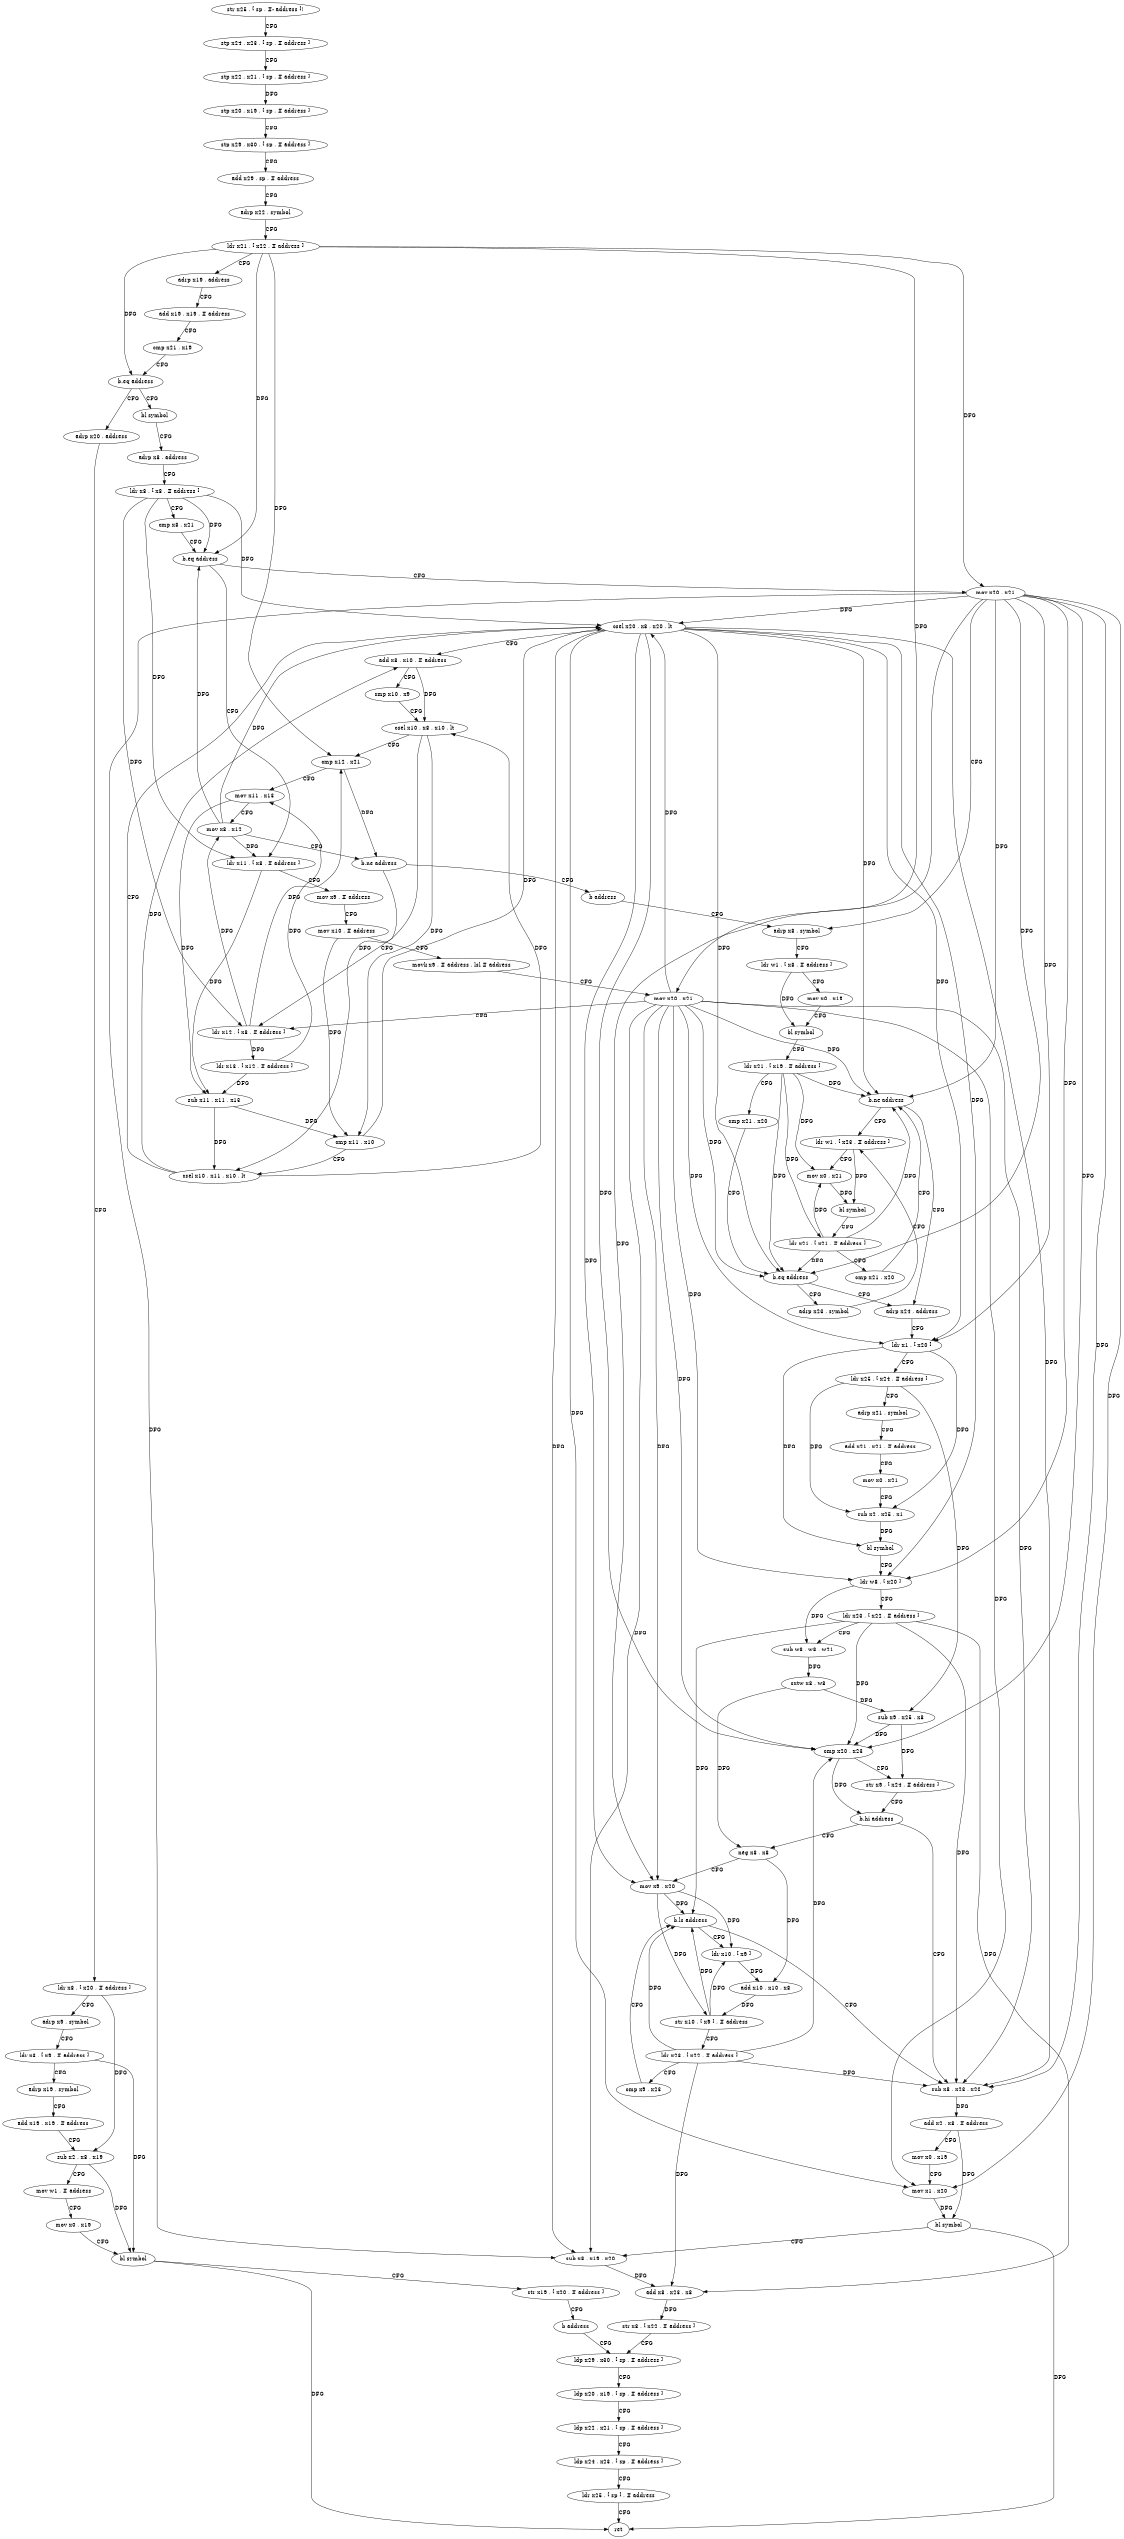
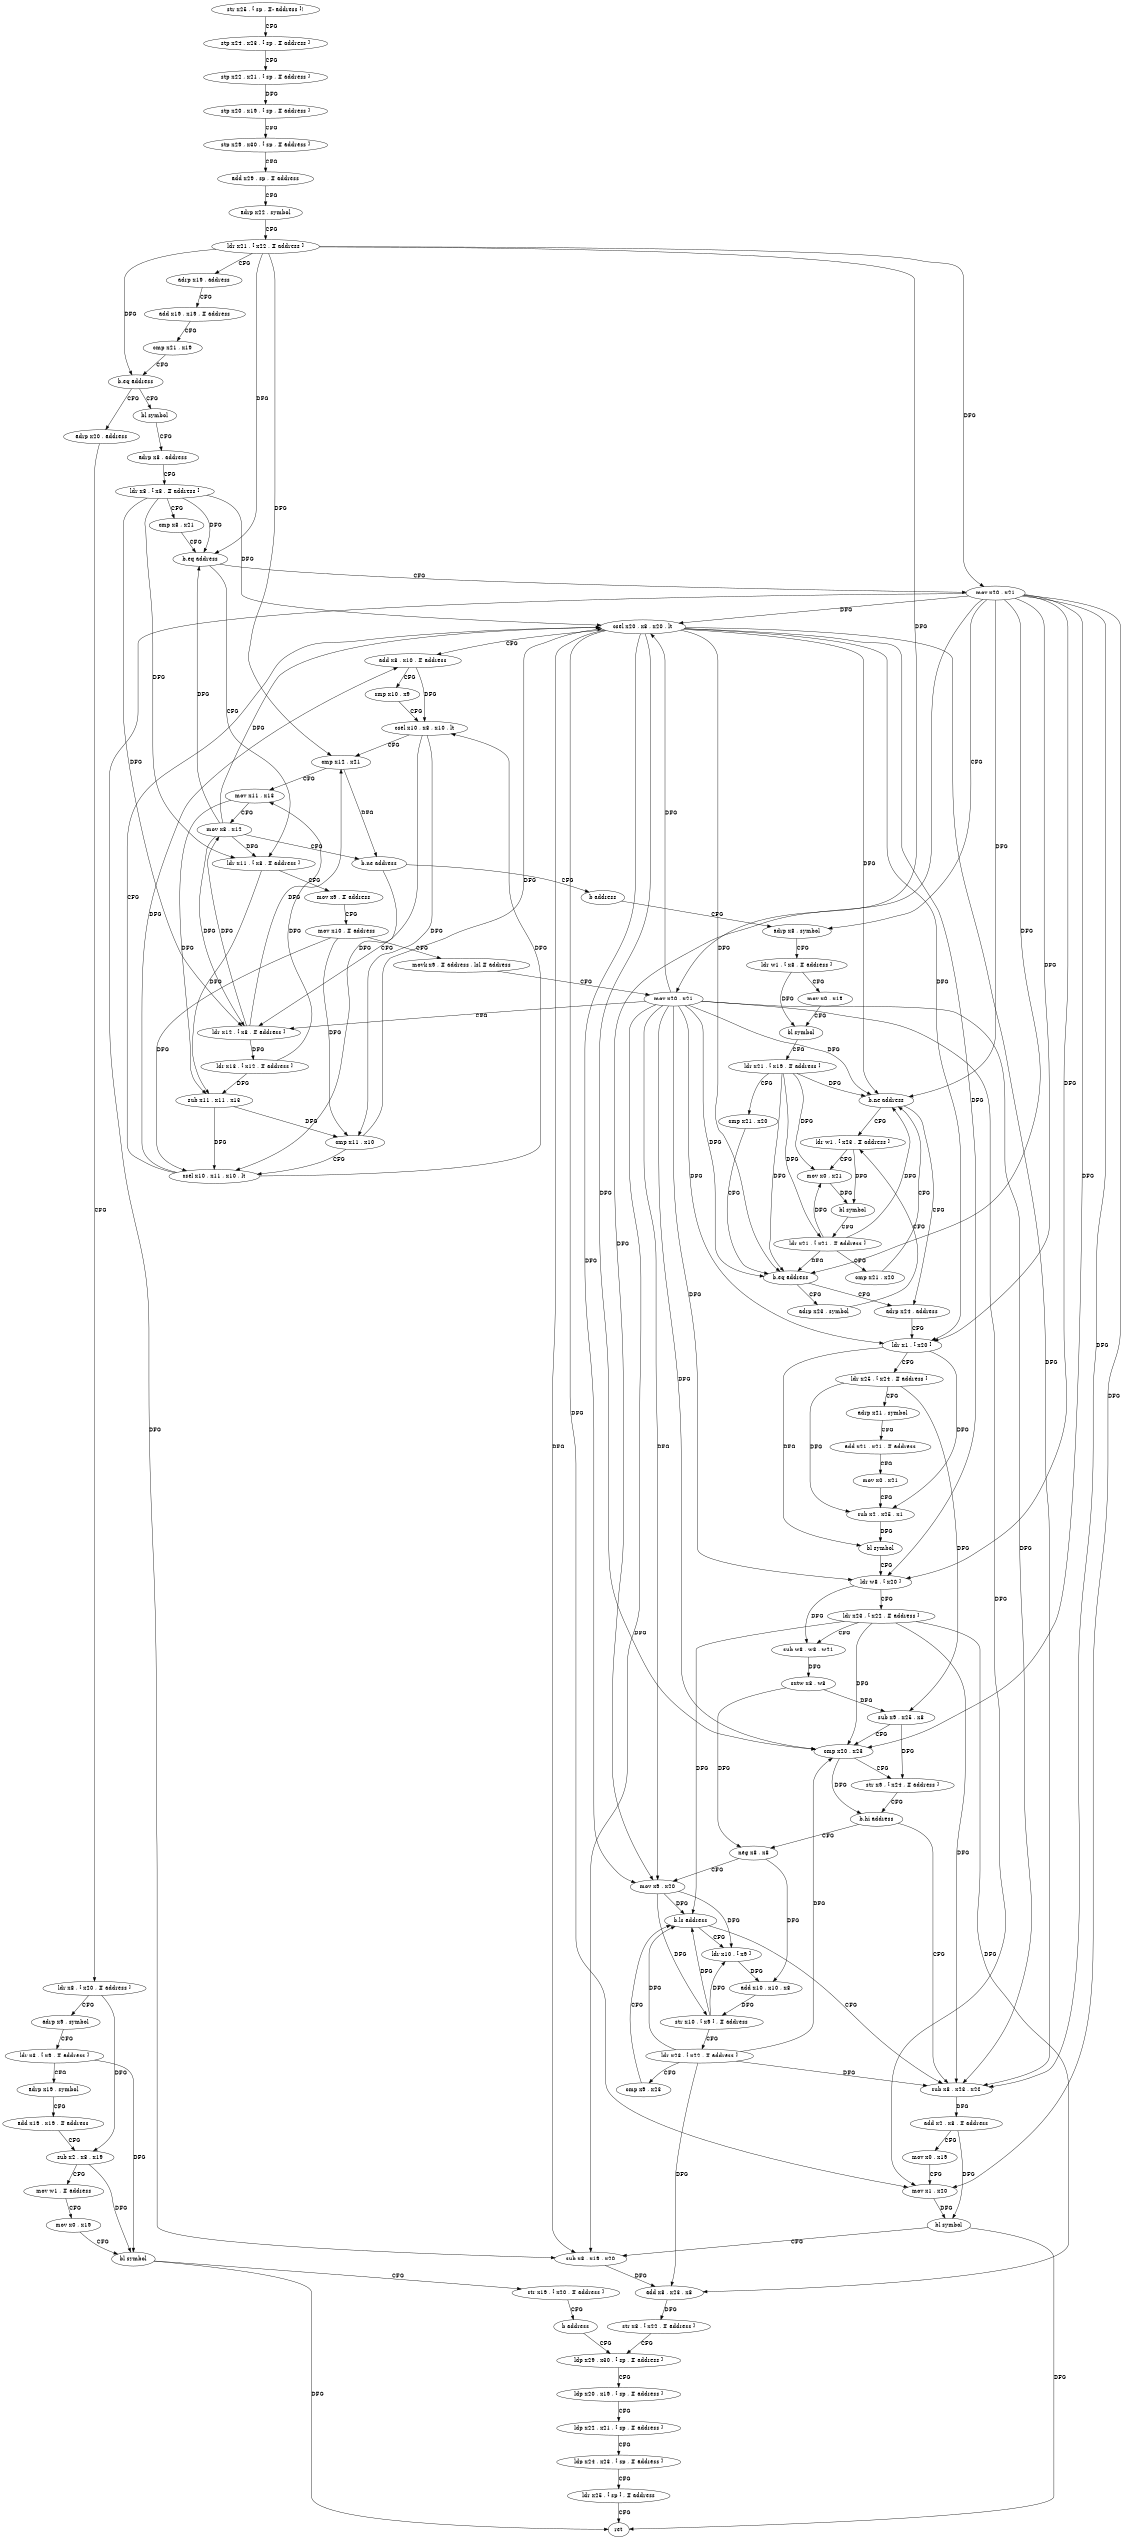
edge "mov x8 , x12" -> "ldr x12 , [ x8 , # address ]": added, label "DFG"
edge "mov x10 , # address" -> "csel x10 , x11 , x10 , lt": added, label "DFG"
edge "sub x9 , x25 , x8" -> "cmp x20 , x23": label "DFG" -> "CFG"
